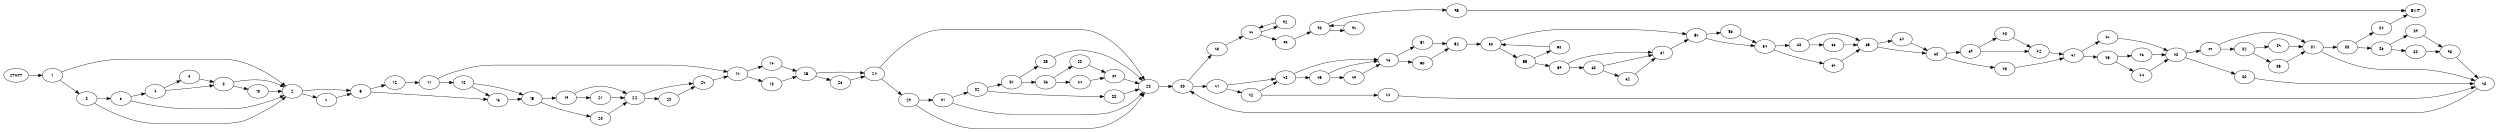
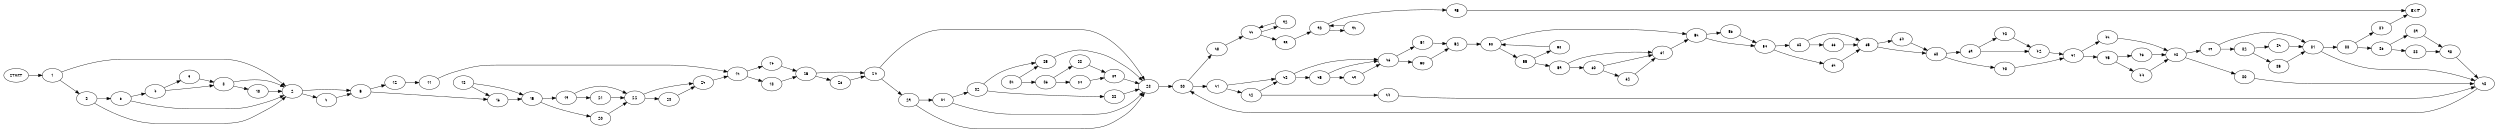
edge "11" -> "13": removed
edge "32" -> "34": now "32" -> "35"
